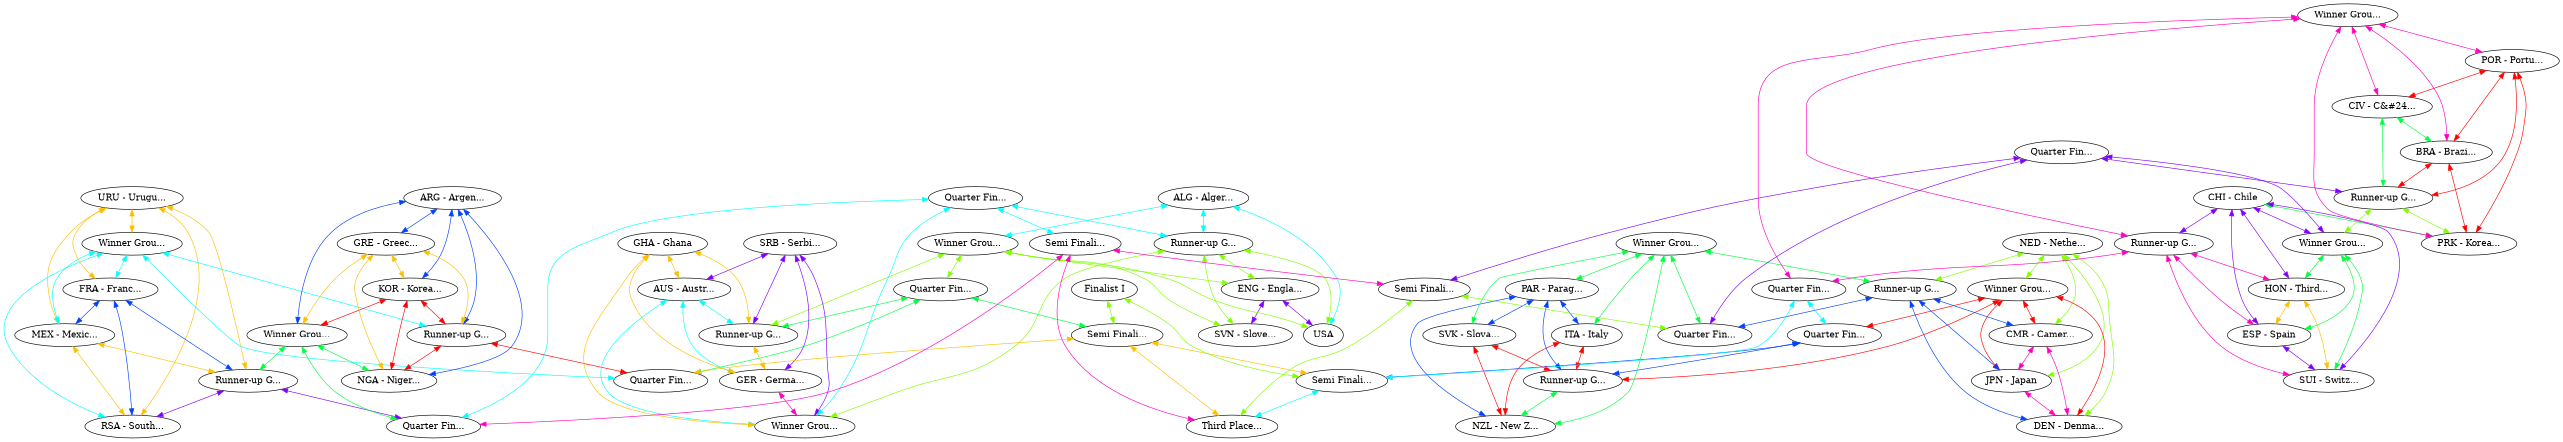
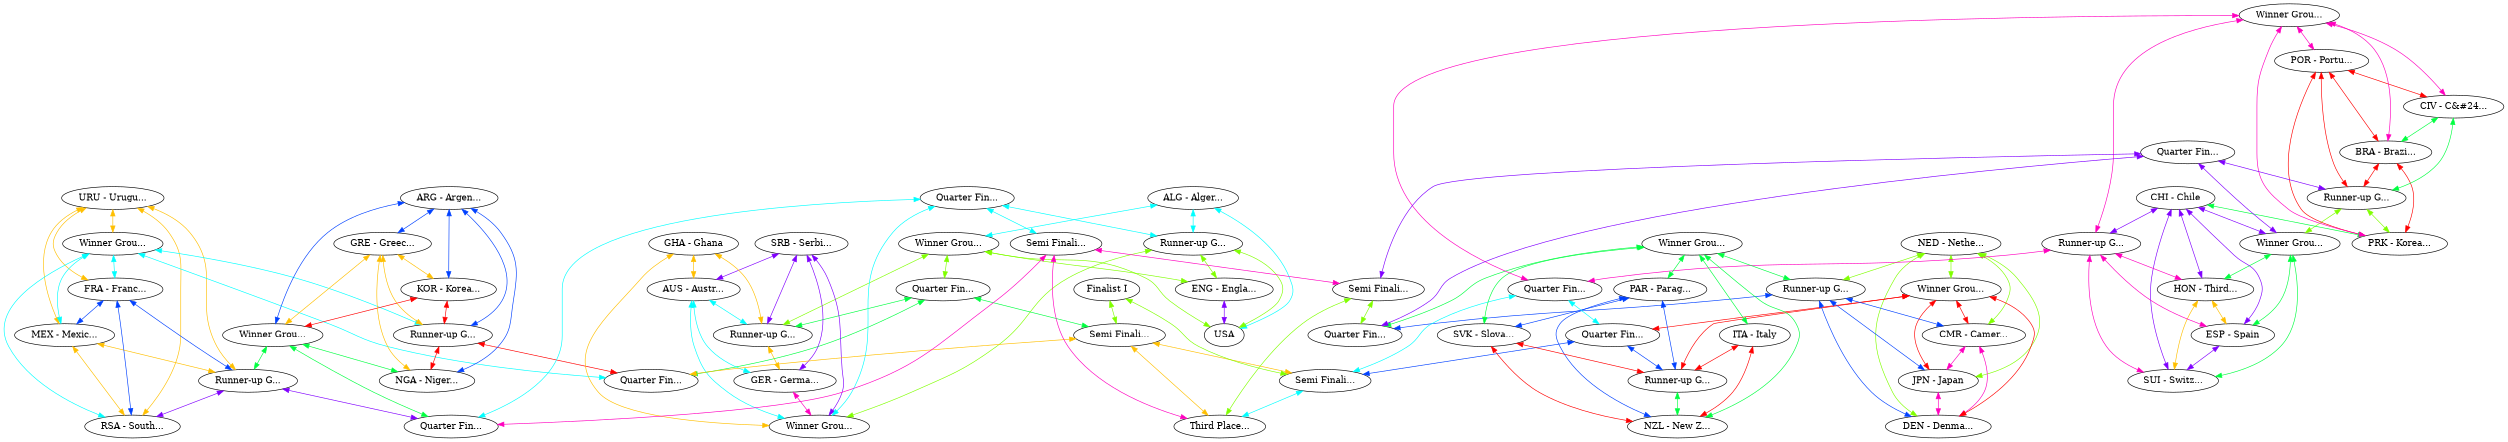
edge "PAR - Parag..." -- "ITA - Italy": removed
edge "GHA - Ghana" -- "GER - Germa...": removed
edge "KOR - Korea..." -- "NGA - Niger...": removed
node "SVN - Slove...": removed
